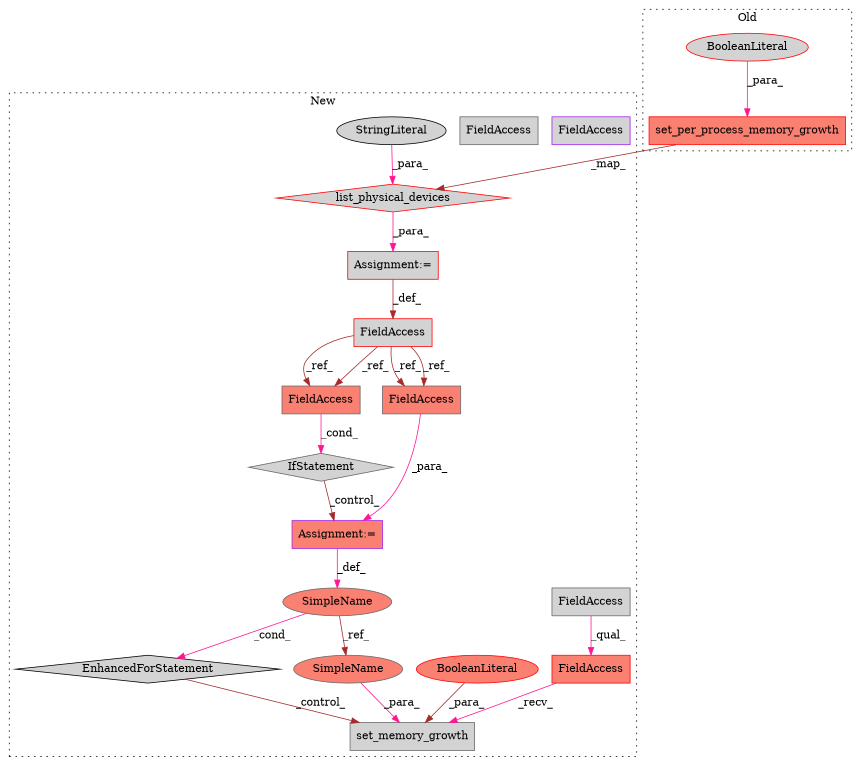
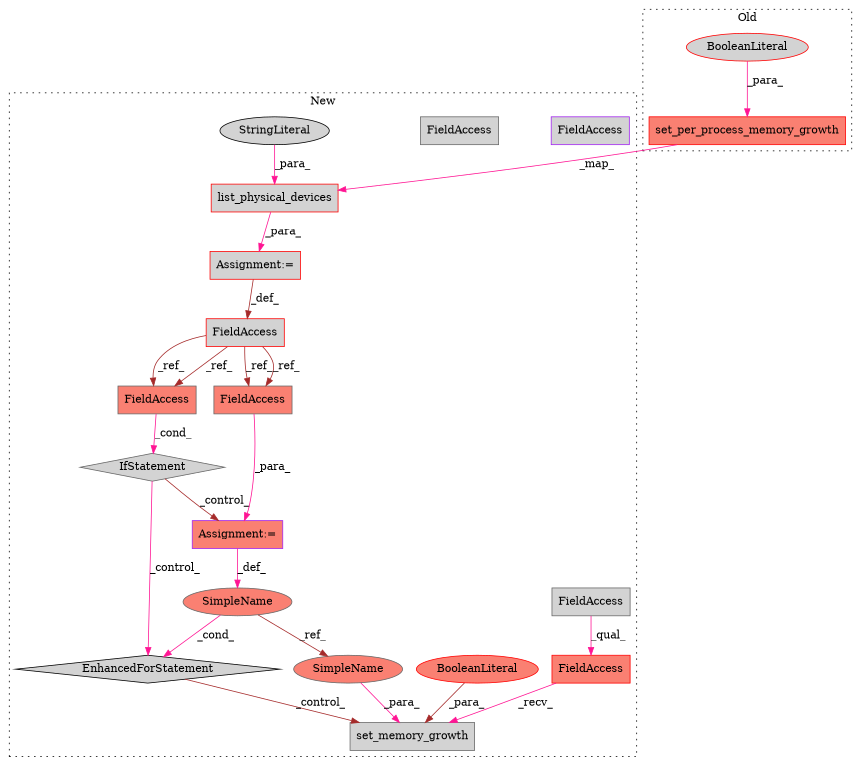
edge "set_per_process_memory_growth" -> "list_physical_devices": color brown -> deeppink
node "list_physical_devices": shape diamond -> box
edge "IfStatement" -> "EnhancedForStatement": added, label "_control_"
